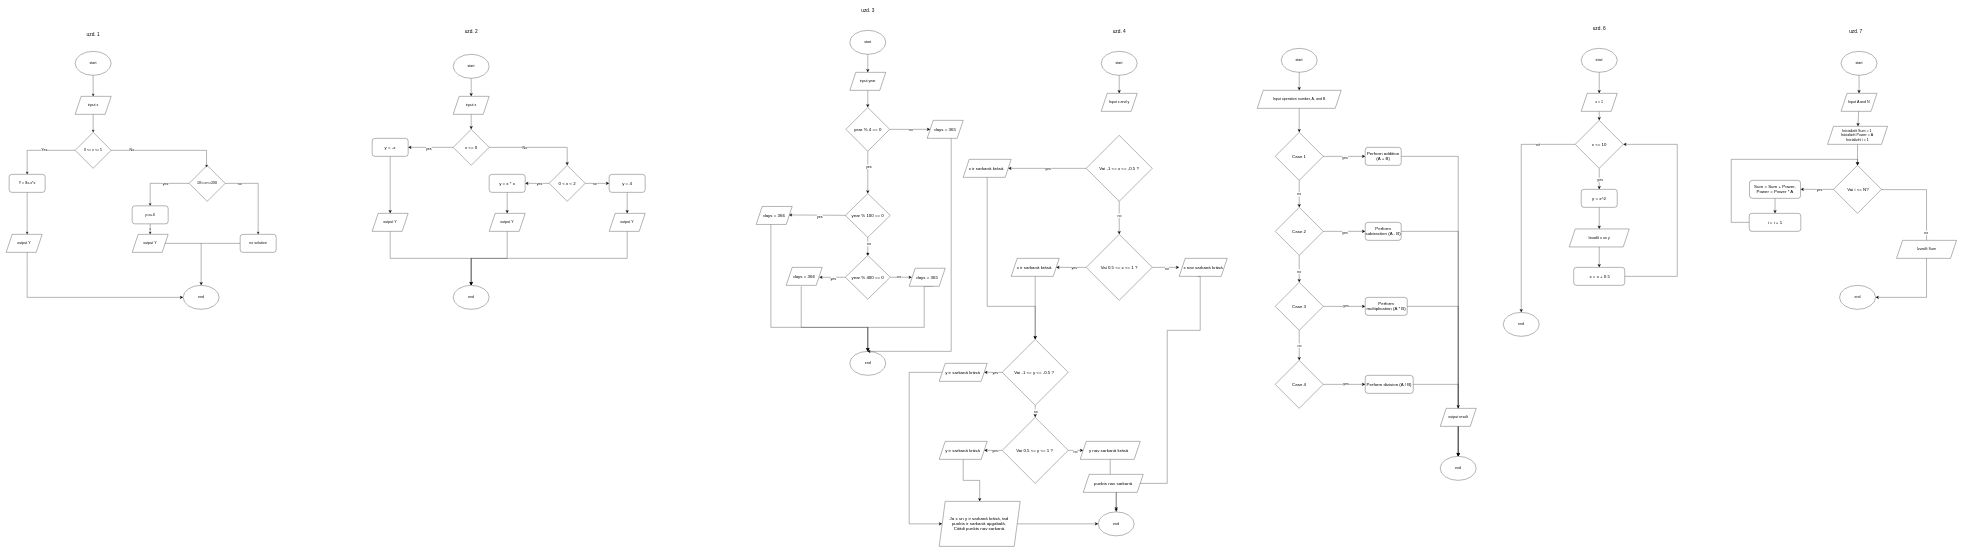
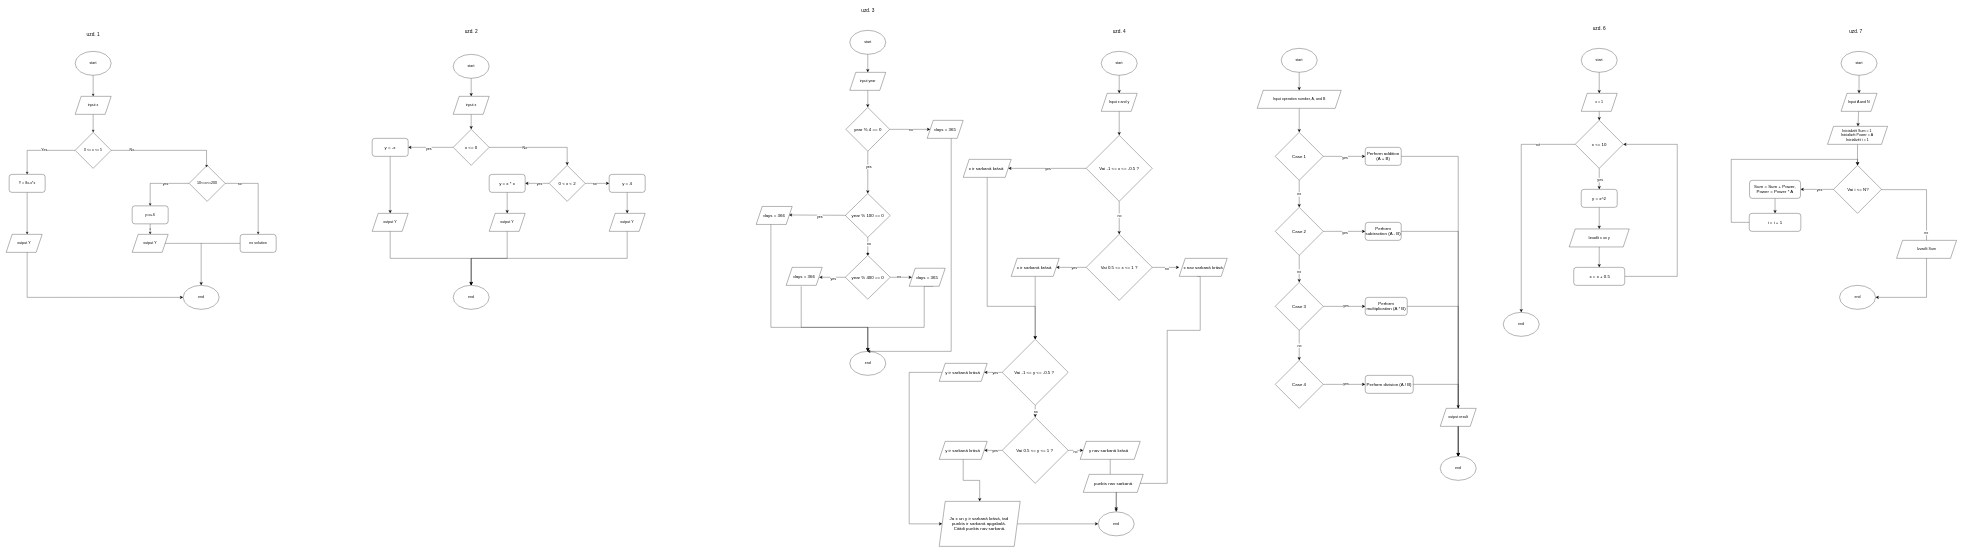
edge "Input x and y" -> "Vai -1 <= x <= -0.5 ?": added
